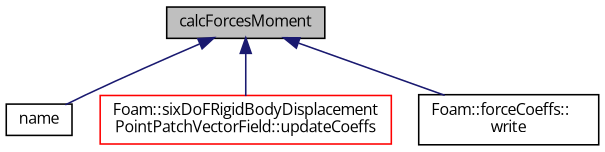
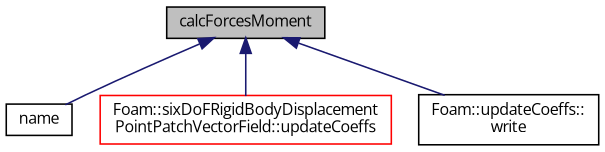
node "Foam::forceCoeffs:: write": label "Foam::forceCoeffs:: write" -> "Foam::updateCoeffs:: write"
